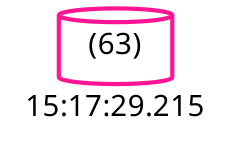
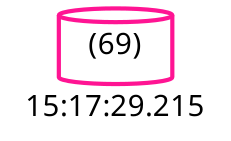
node "(63)": label "(63)" -> "(69)"
